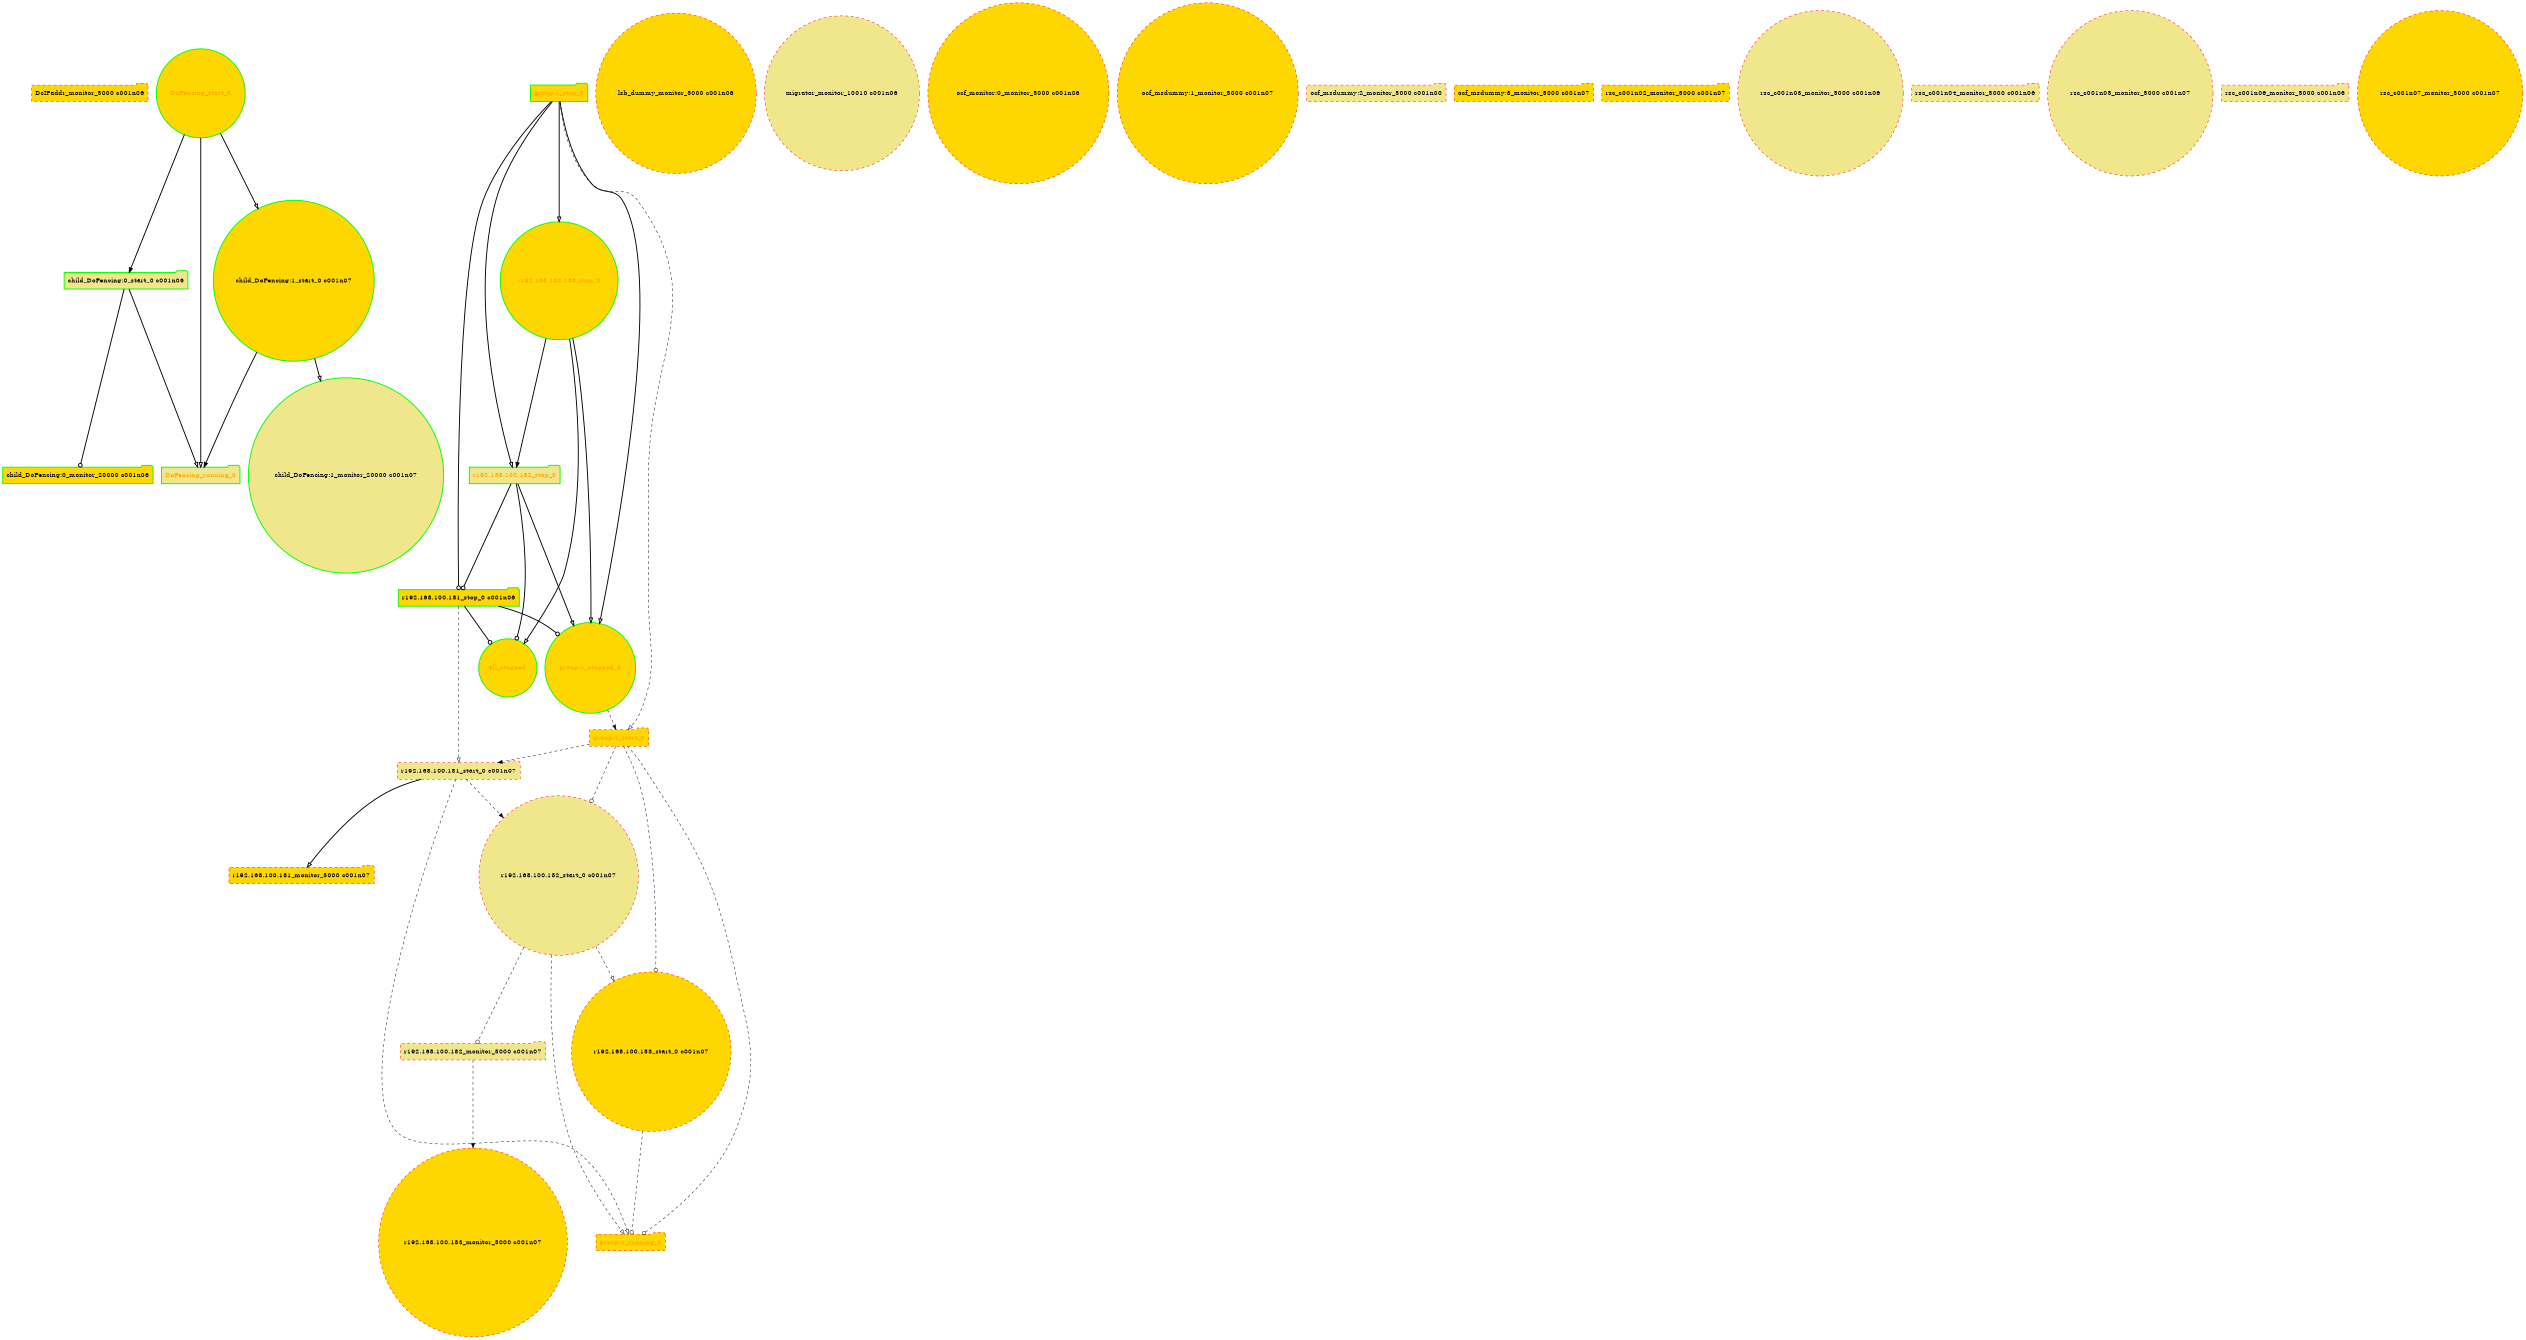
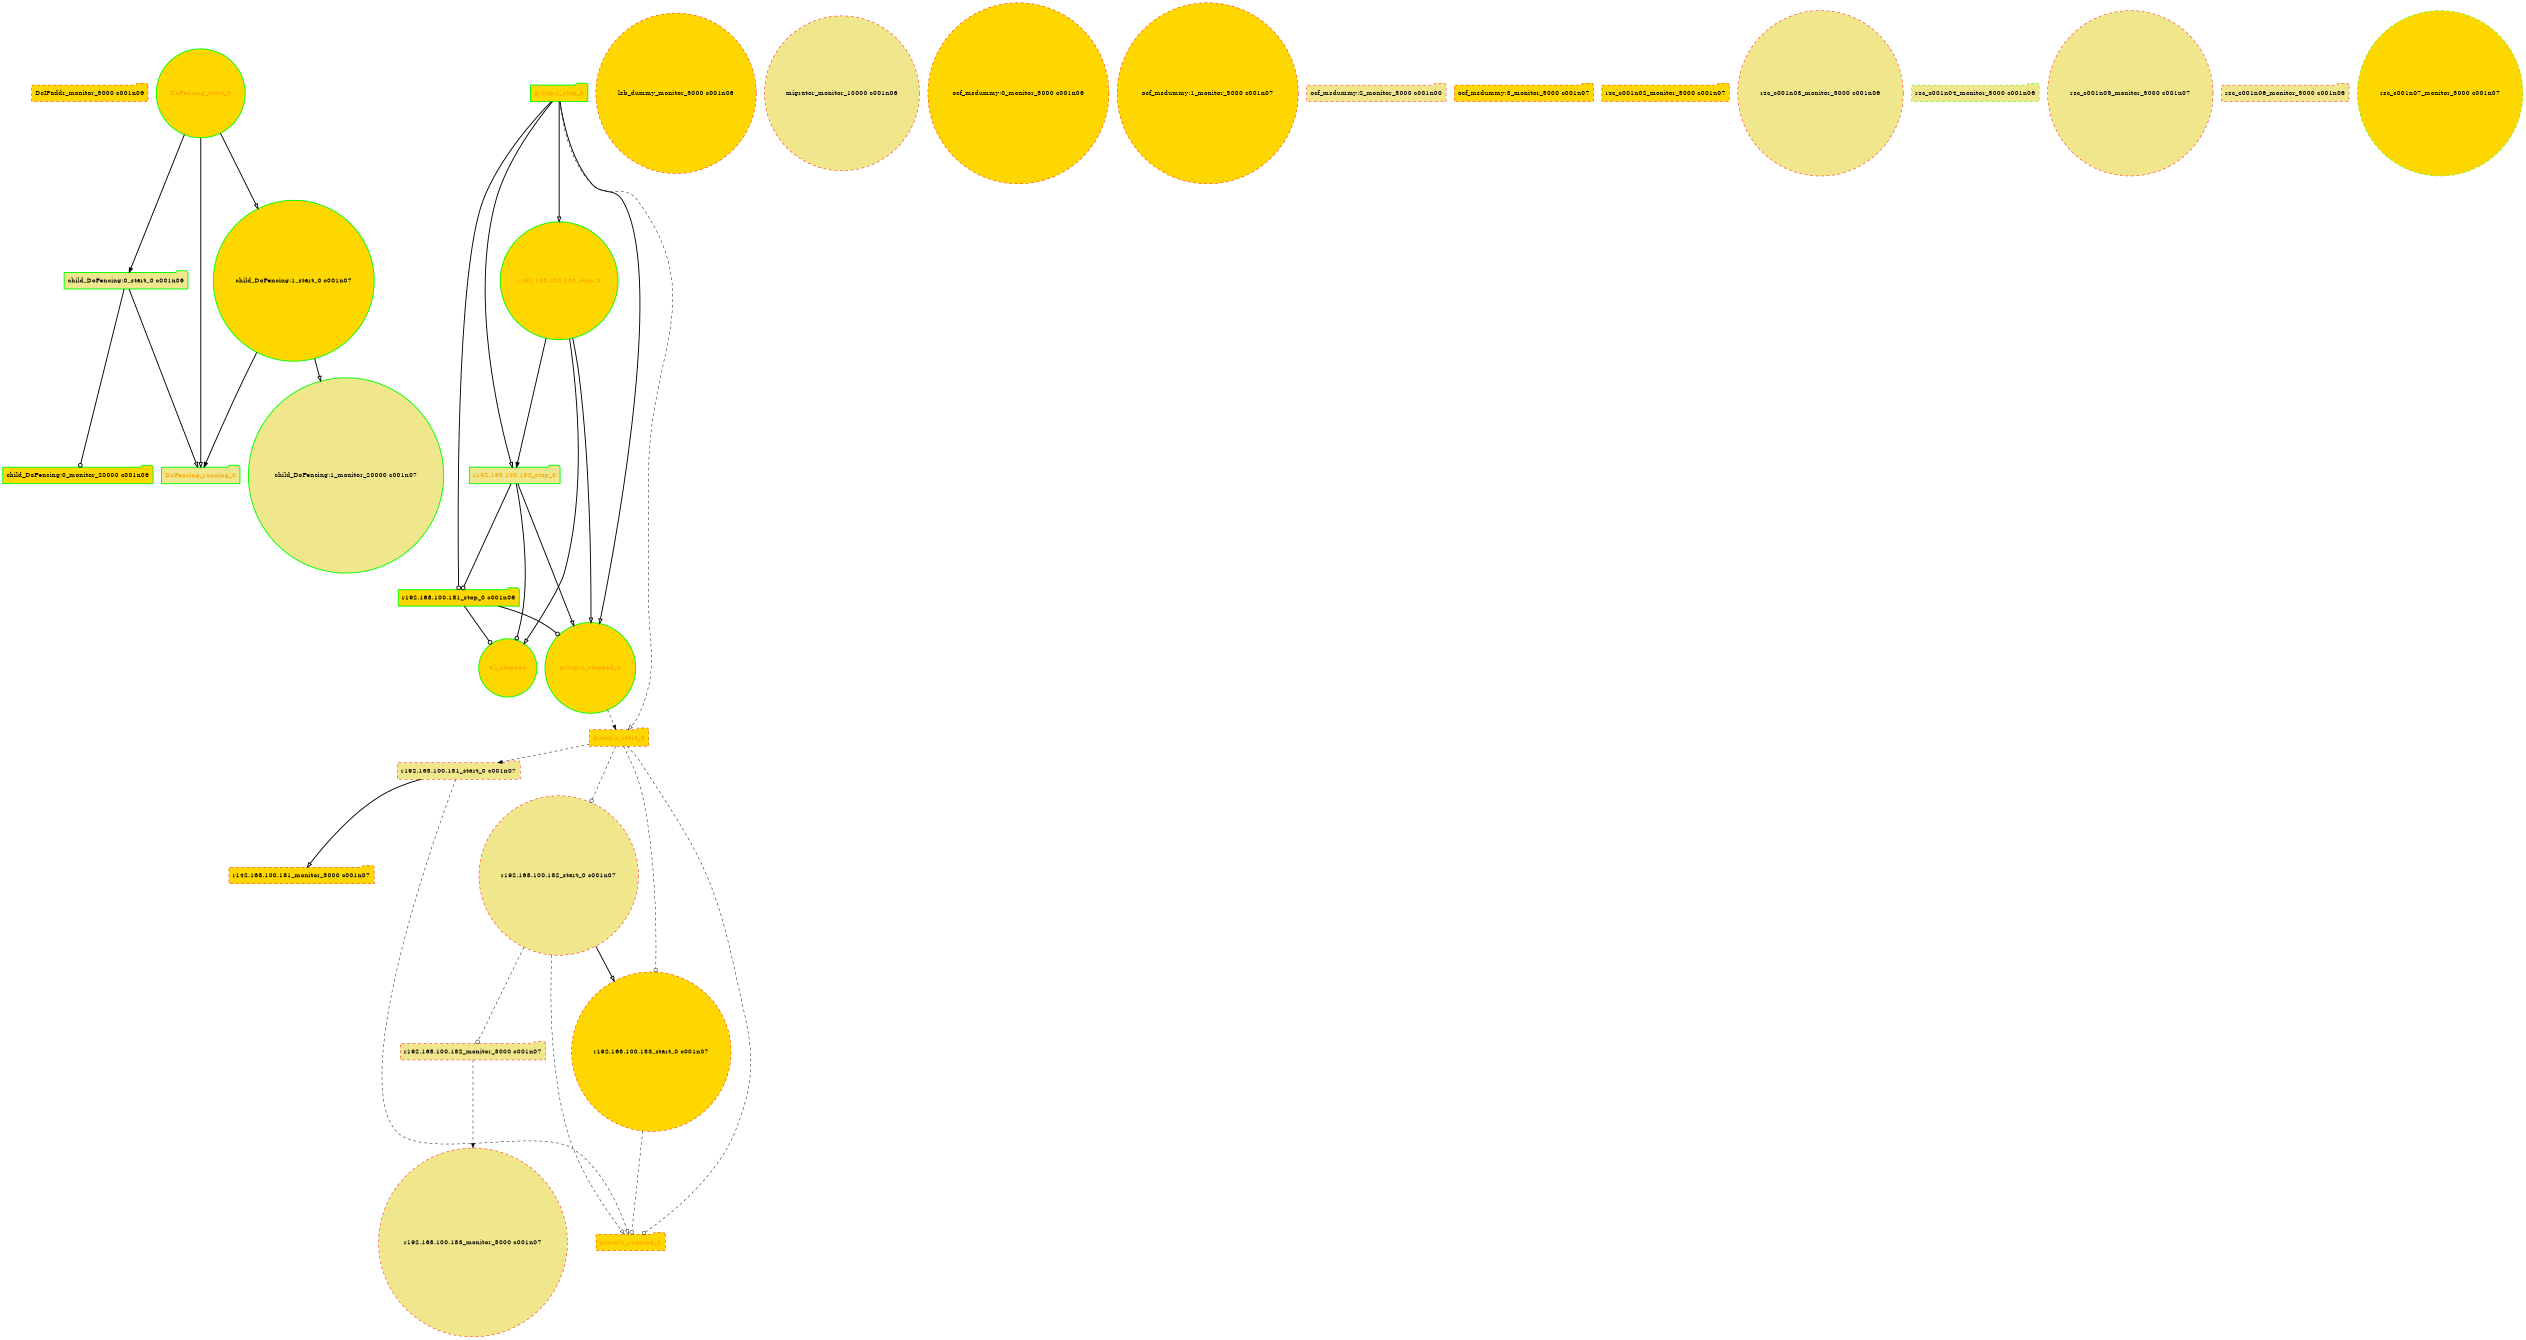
node "migrator_monitor_10010 c001n06": label "migrator_monitor_10010 c001n06" -> "migrator_monitor_10000 c001n06"
node "ocf_monitor:0_monitor_5000 c001n06": label "ocf_monitor:0_monitor_5000 c001n06" -> "ocf_msdummy:0_monitor_5000 c001n06"
node "rsc_c001n04_monitor_5000 c001n06": color red -> green
node "rsc_c001n07_monitor_5000 c001n07": color red -> green
edge "r192.168.100.181_stop_0 c001n06" -> "r192.168.100.181_start_0 c001n07": removed
edge "r192.168.100.181_start_0 c001n07" -> "r192.168.100.182_start_0 c001n07": removed
node "r192.168.100.181_monitor_5000 c001n07": label "r192.168.100.181_monitor_5000 c001n07" -> "r142.168.100.181_monitor_5000 c001n07"
edge "r192.168.100.182_start_0 c001n07" -> "r192.168.100.183_start_0 c001n07": style dashed -> bold
node "r192.168.100.183_monitor_5000 c001n07": fillcolor gold -> khaki
